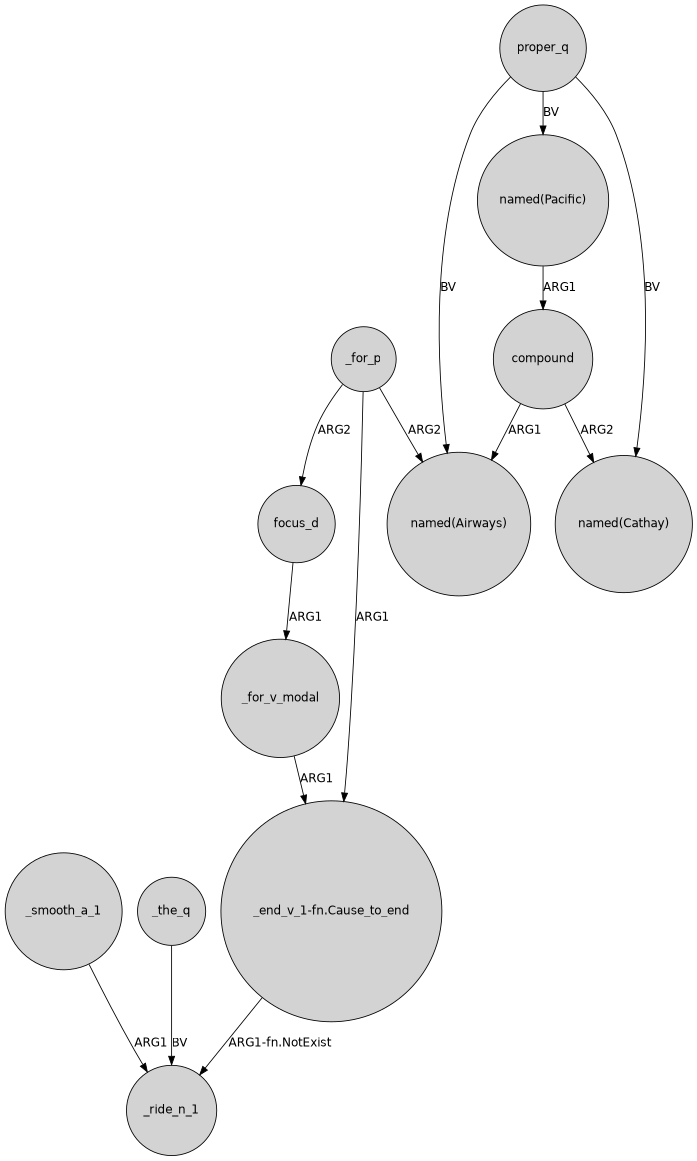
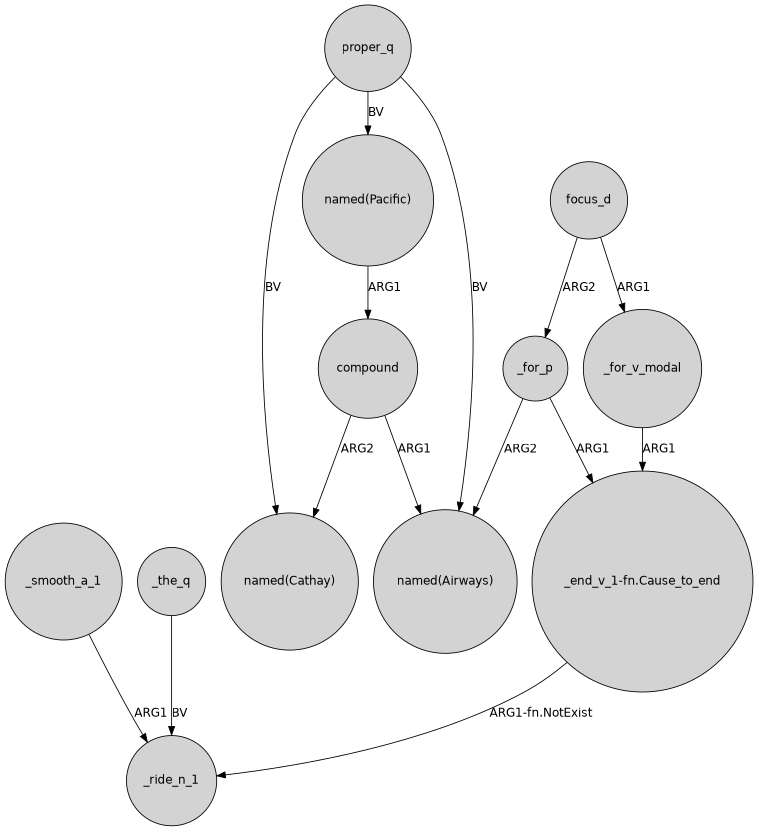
edge "_for_p" -> "focus_d": reversed
